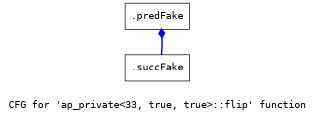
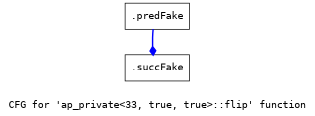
edge ".succFake" -> ".predFake": reversed
